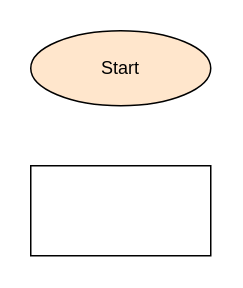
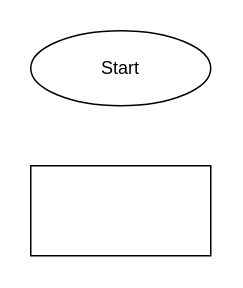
node "Start": fillcolor #ffe6cc -> #ffffff
